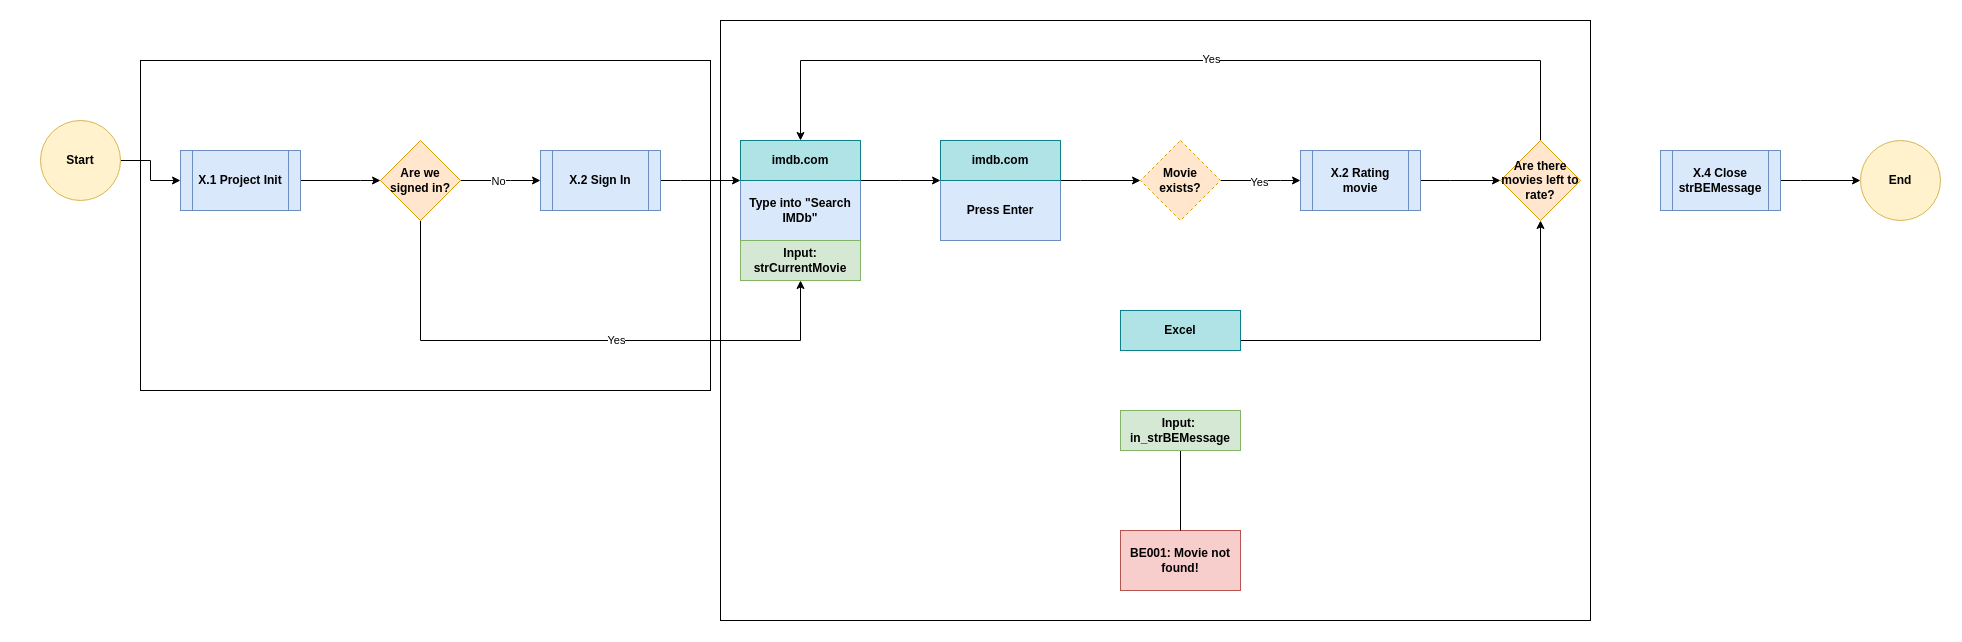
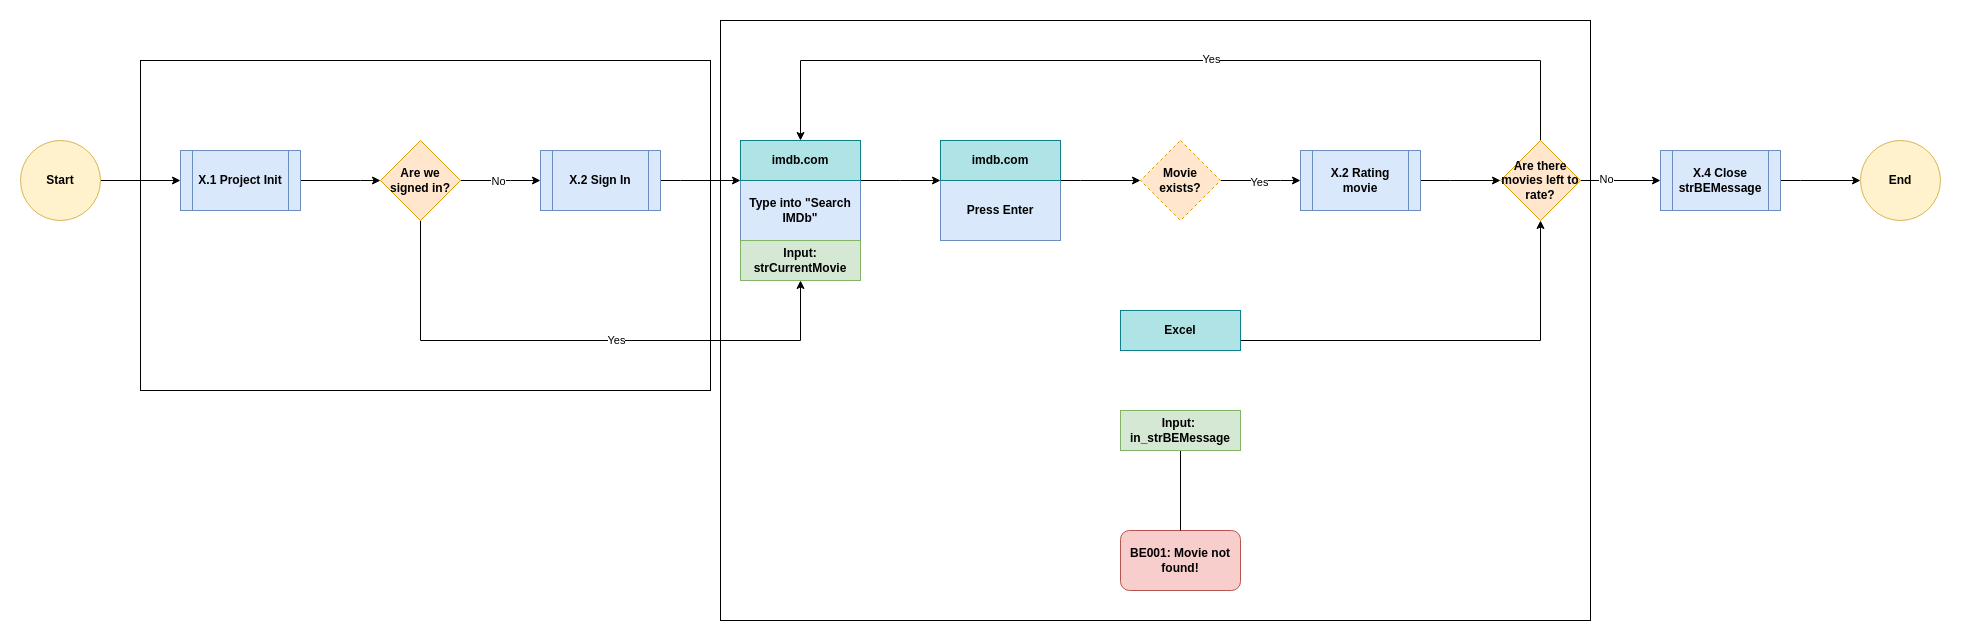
node "Start": moved (81, 161) -> (61, 181)
edge "Are there movies left to rate?" -> "X.4 Close strBEMessage": added, label "No"
node "BE001: Movie not found!": shape rectangle -> rounded rectangle
